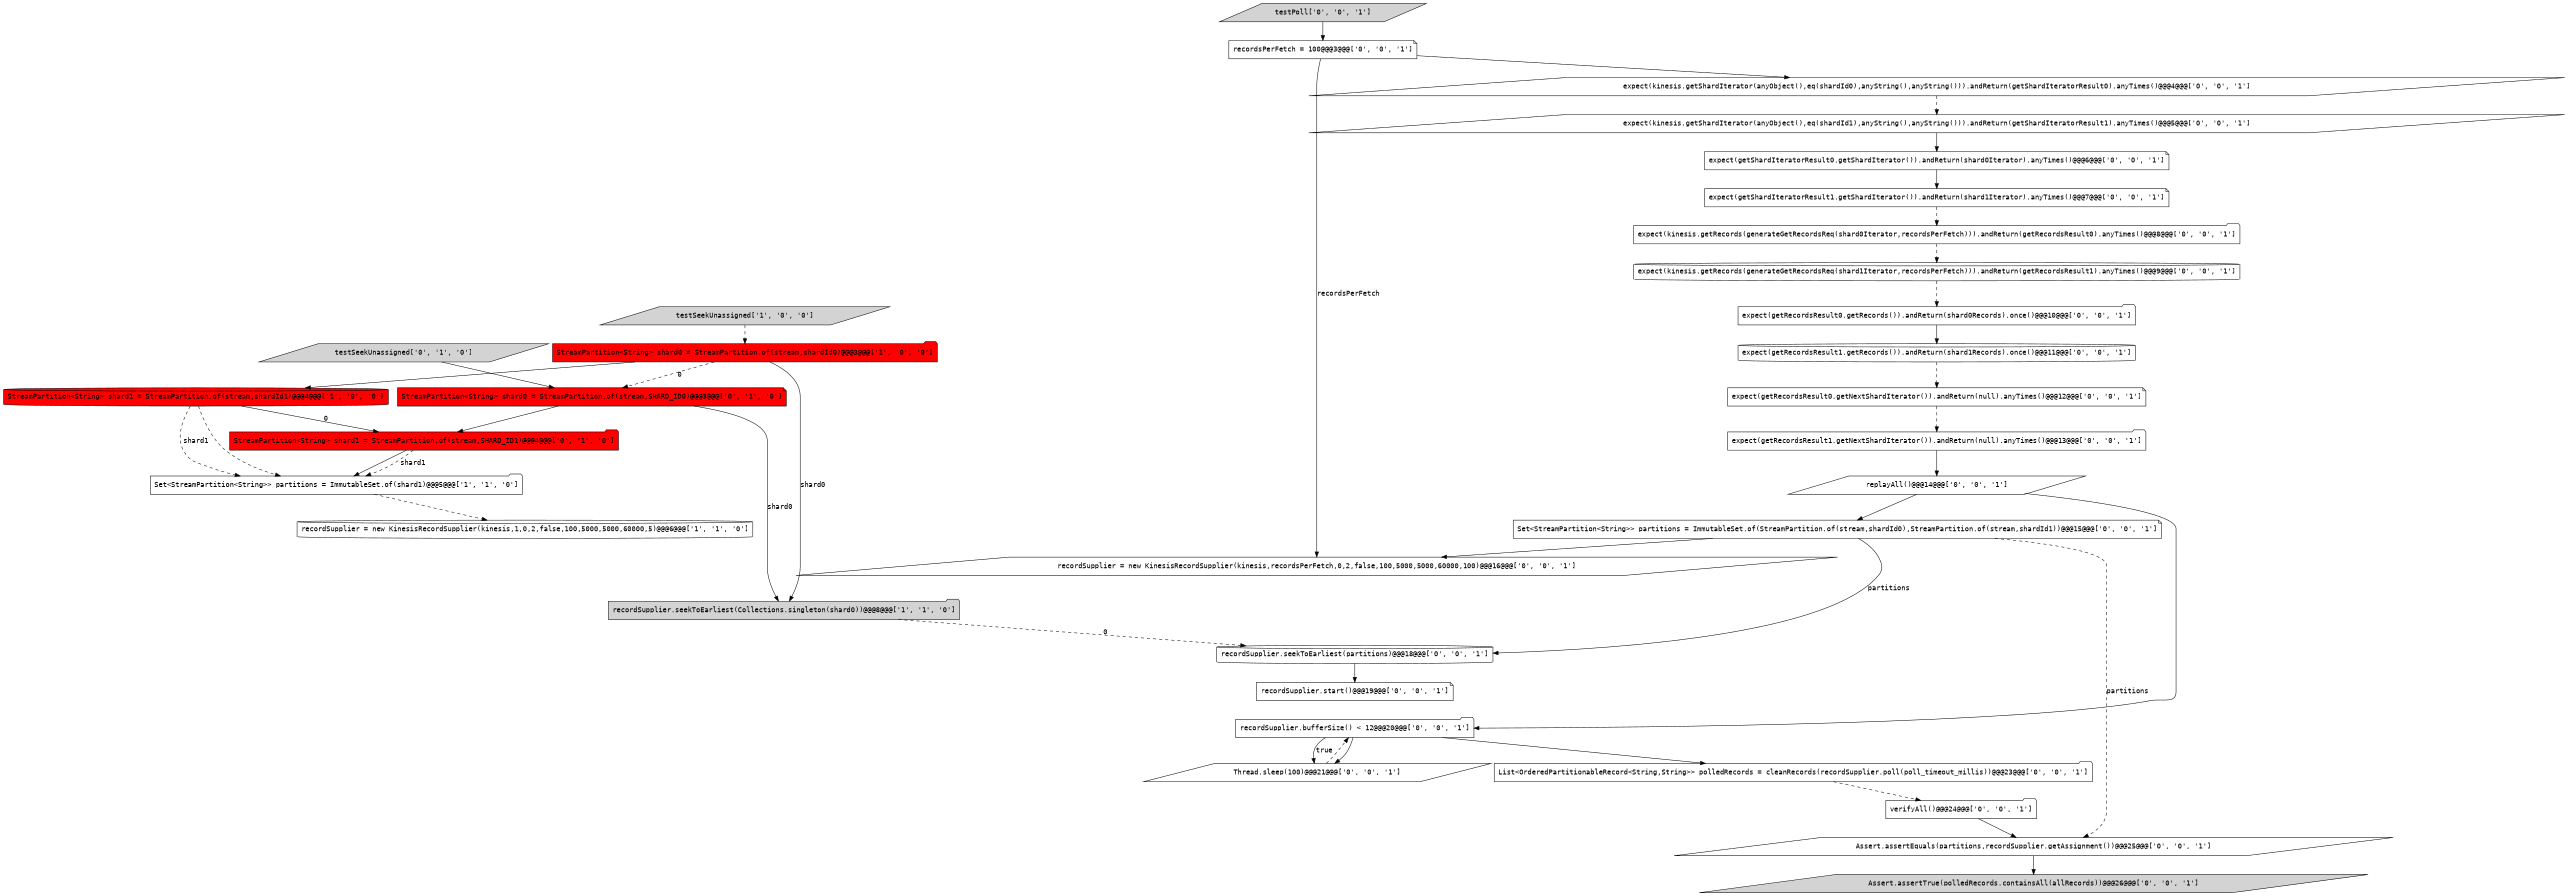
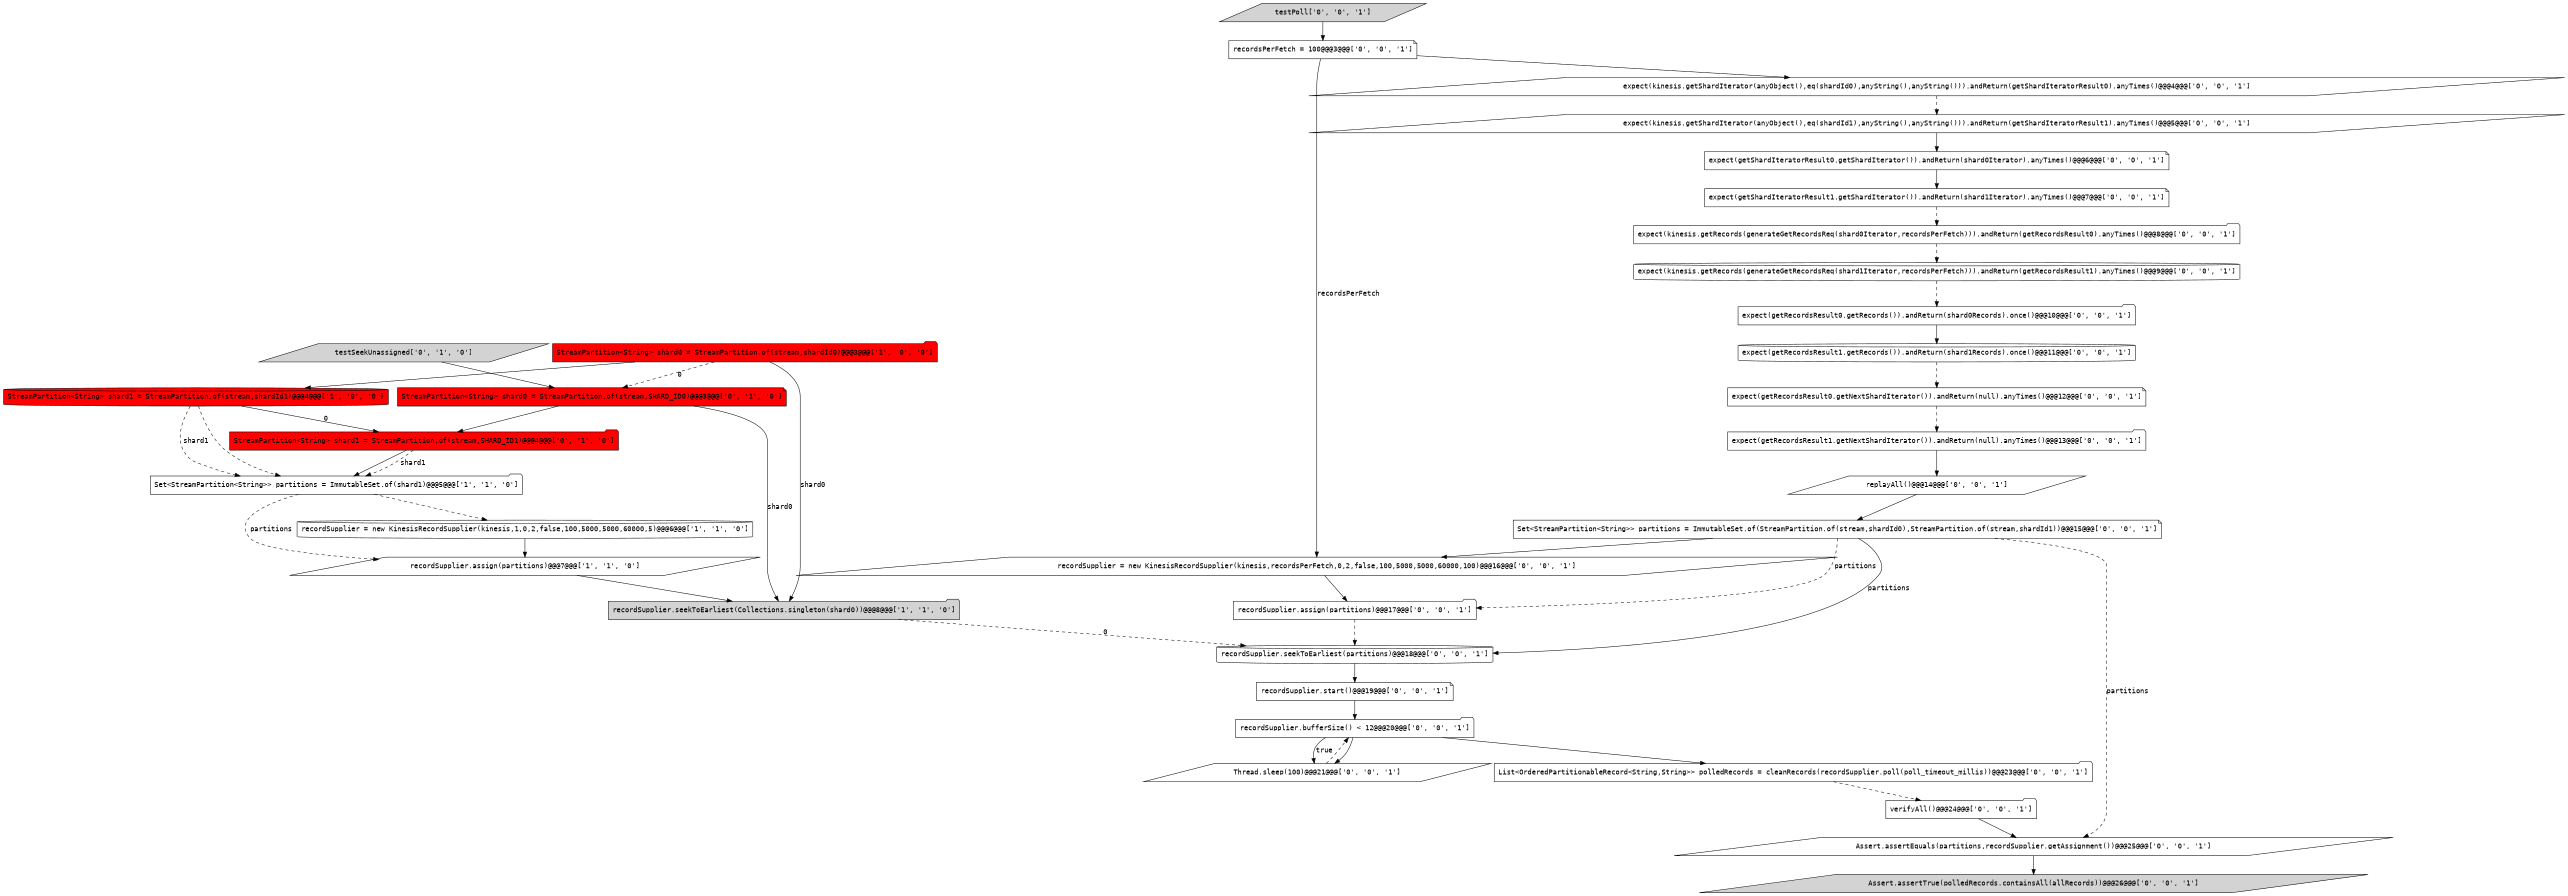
node "testSeekUnassigned['1', '0', '0']": removed
node "recordSupplier.assign(partitions)@@@7@@@['1', '1', '0']": added
node "recordSupplier.assign(partitions)@@@17@@@['0', '0', '1']": added
edge "replayAll()@@@14@@@['0', '0', '1']" -> "recordSupplier.bufferSize() < 12@@@20@@@['0', '0', '1']": now "recordSupplier.start()@@@19@@@['0', '0', '1']" -> "recordSupplier.bufferSize() < 12@@@20@@@['0', '0', '1']"
